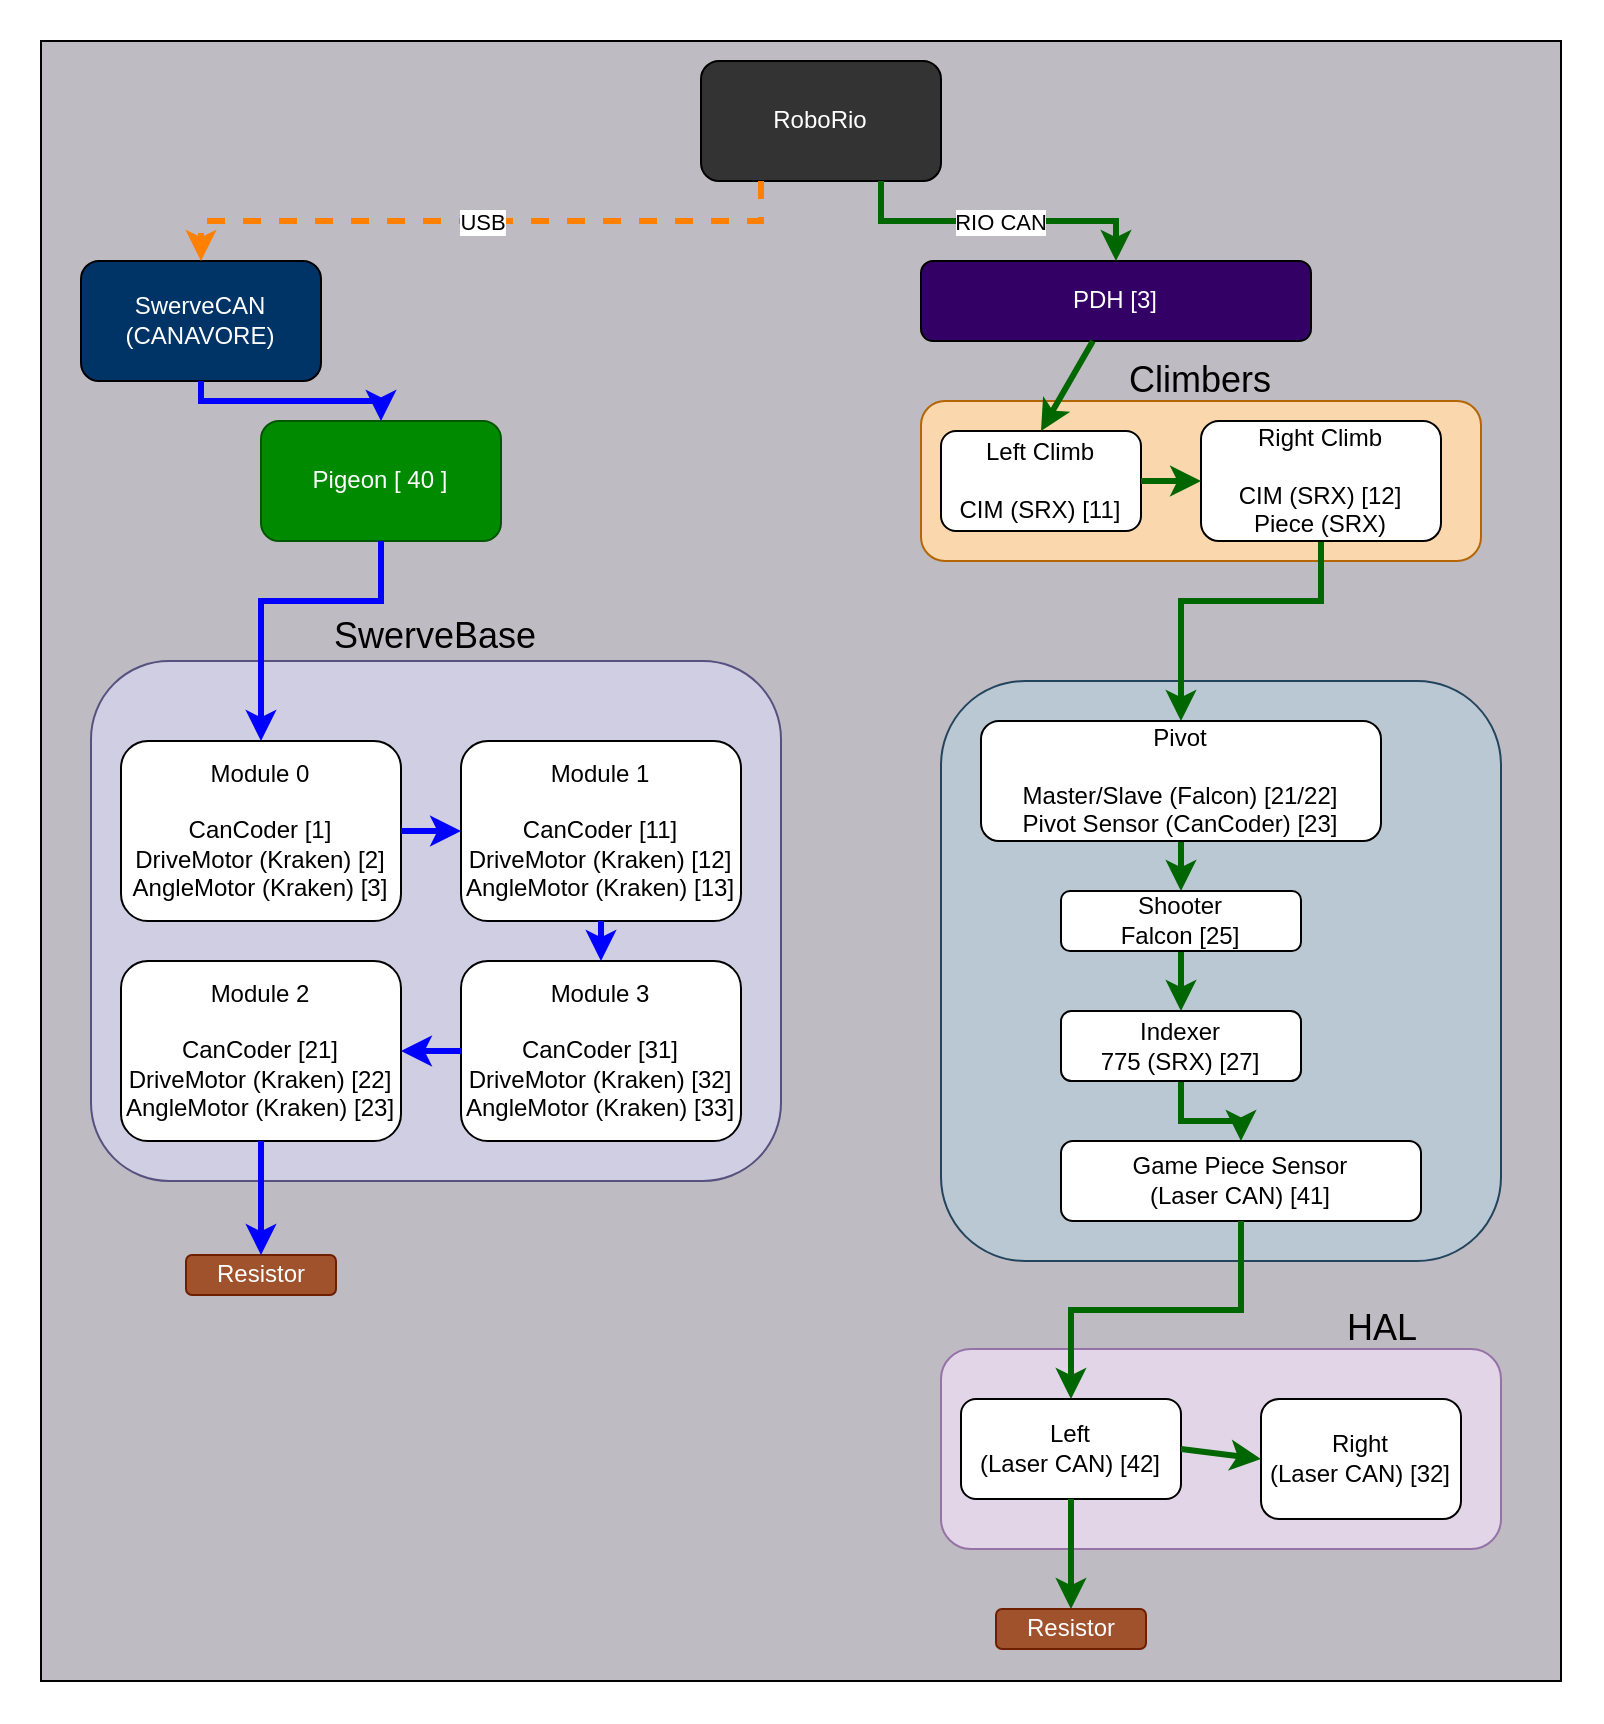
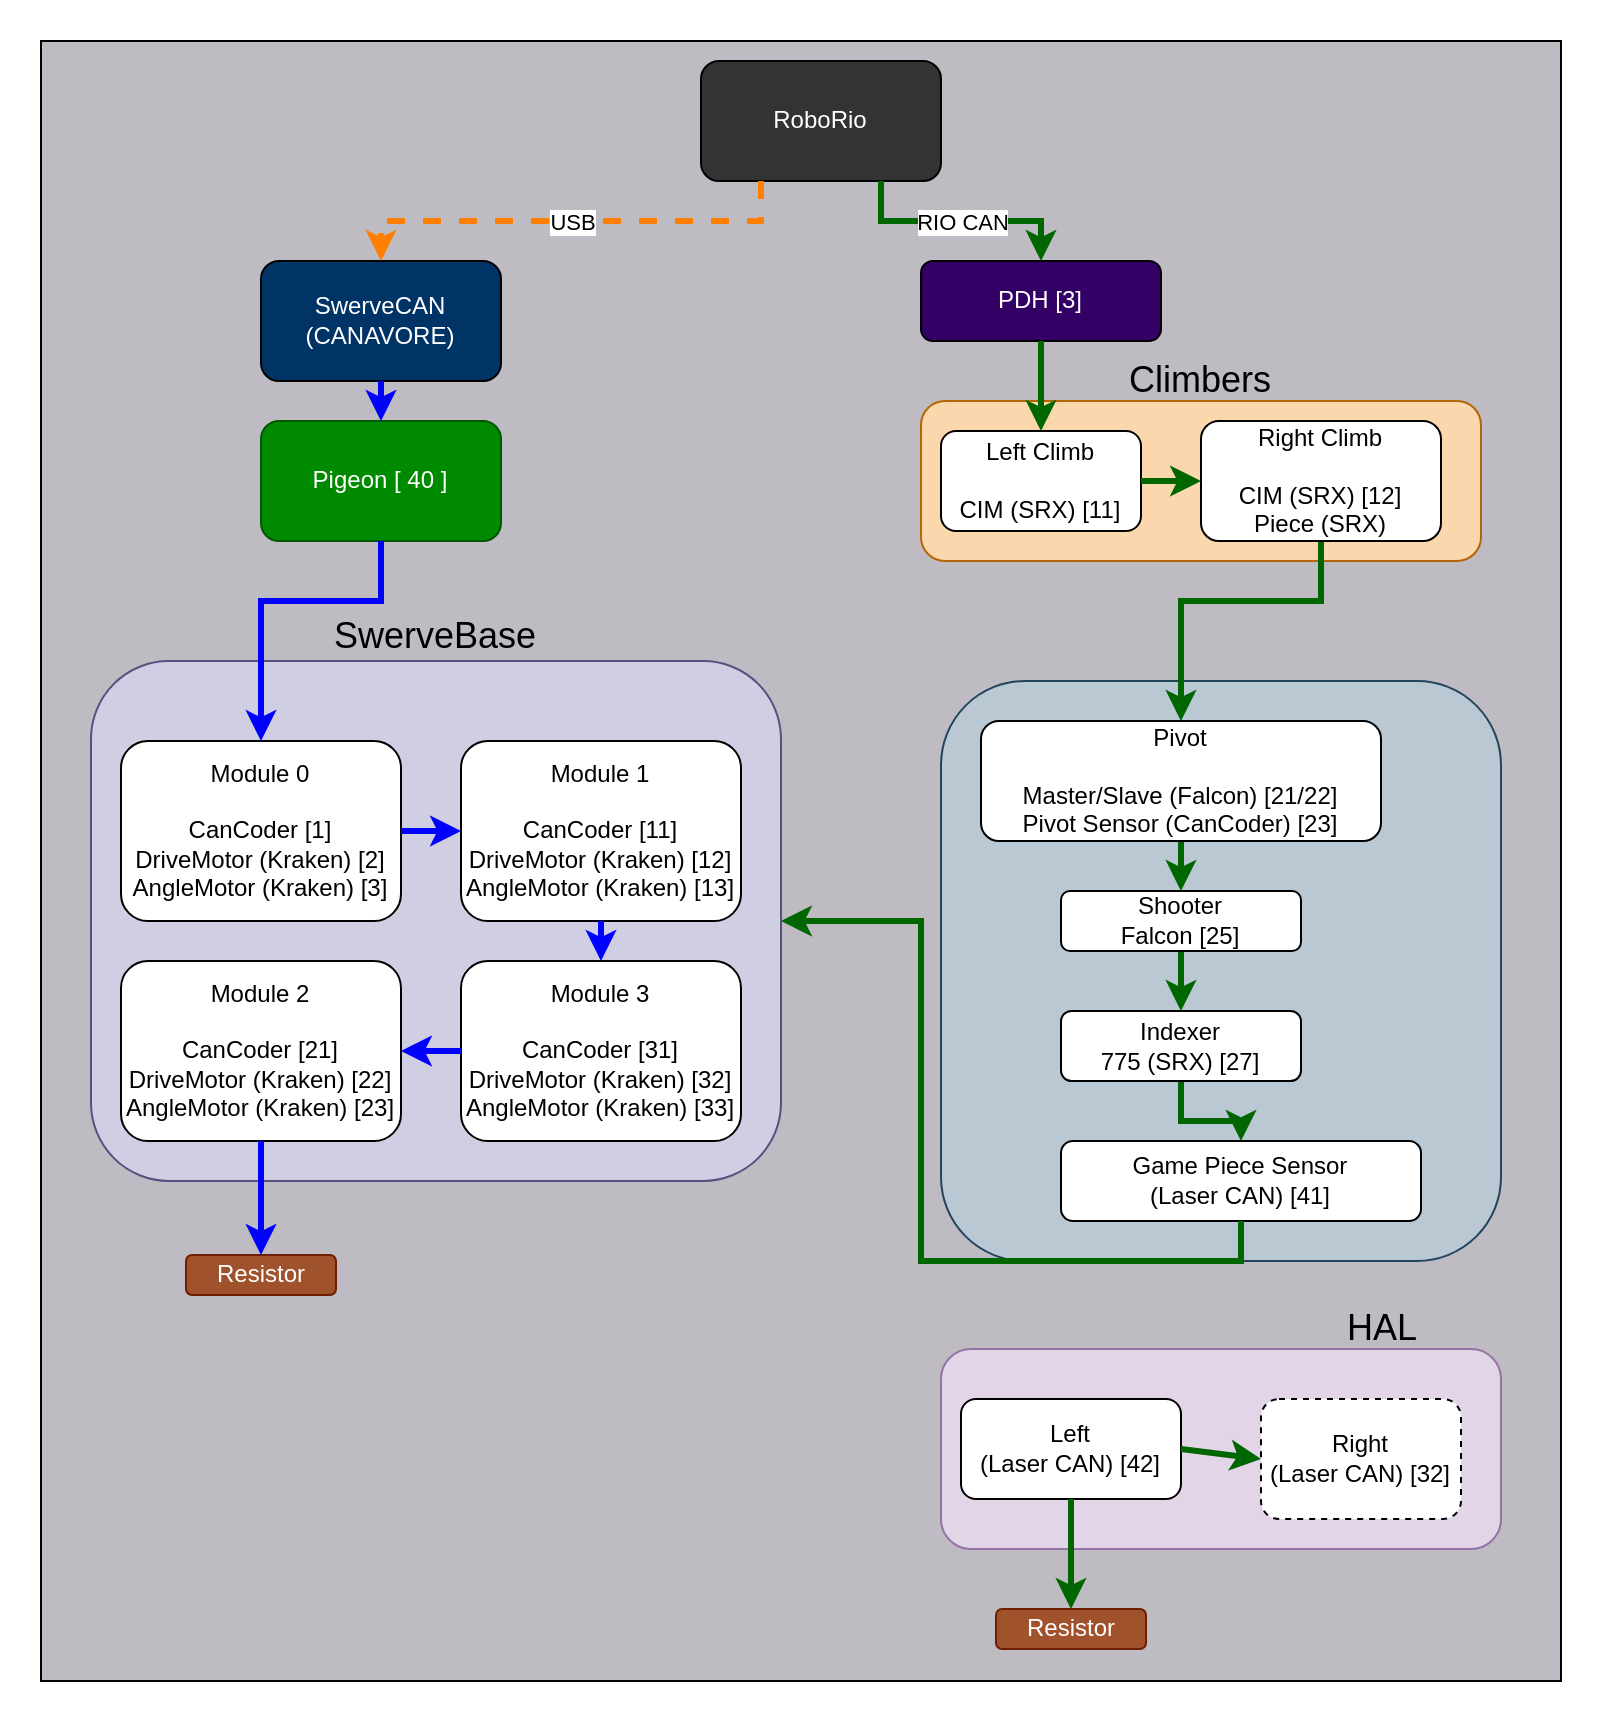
node "PDH [3]": size 390x80 -> 240x80
node "SwerveCAN (CANAVORE)": moved (201, 321) -> (381, 321)
edge "Game Piece Sensor (Laser CAN) [41]" -> "Left (Laser CAN) [42]": now "Game Piece Sensor (Laser CAN) [41]" -> "SwerveBase"
node "Right (Laser CAN) [32]": style solid -> dashed
